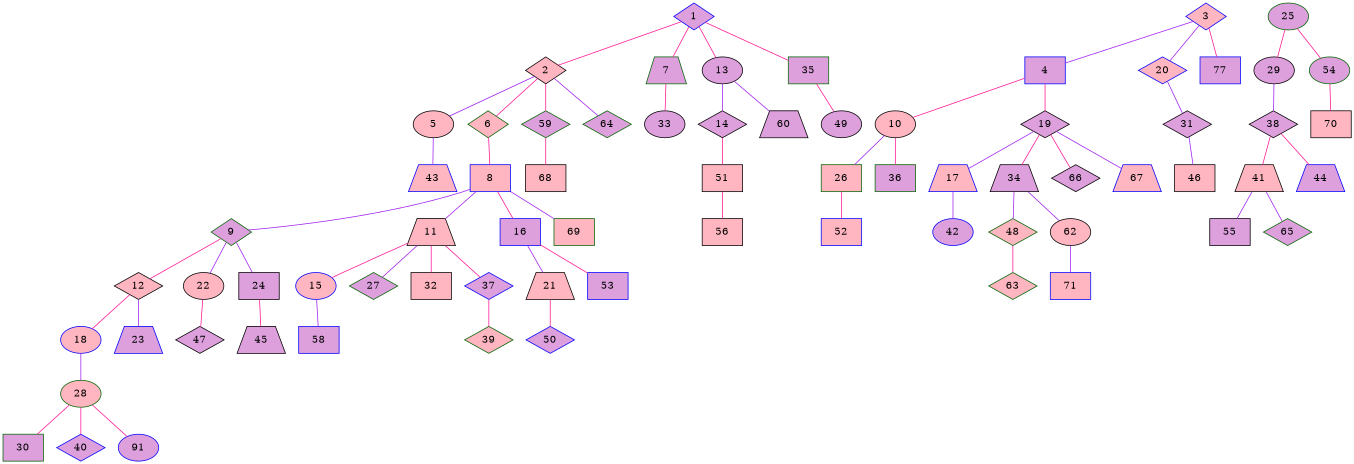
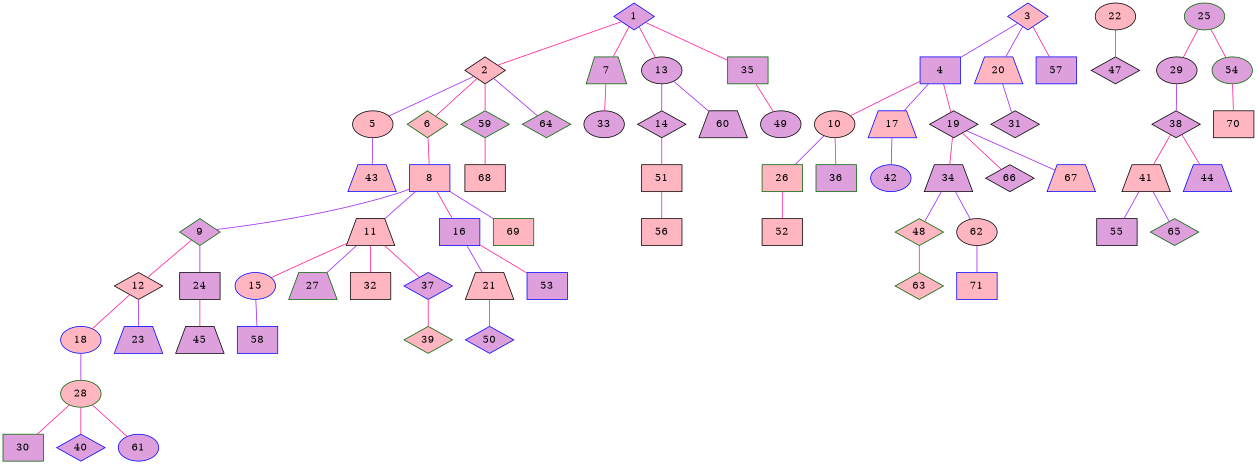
node "20": shape diamond -> trapezium
node "77": label "77" -> "57"
edge "19" -- "17": now "4" -- "17"
node "46": removed
node "52": color blue -> black
edge "9" -- "22": removed
node "27": shape diamond -> trapezium
node "91": label "91" -> "61"
